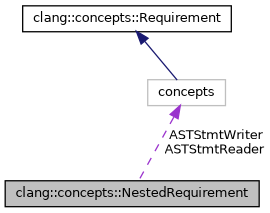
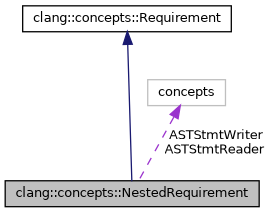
edge "concepts" -> "clang::concepts::Requirement": now "clang::concepts::NestedRequirement" -> "clang::concepts::Requirement"
